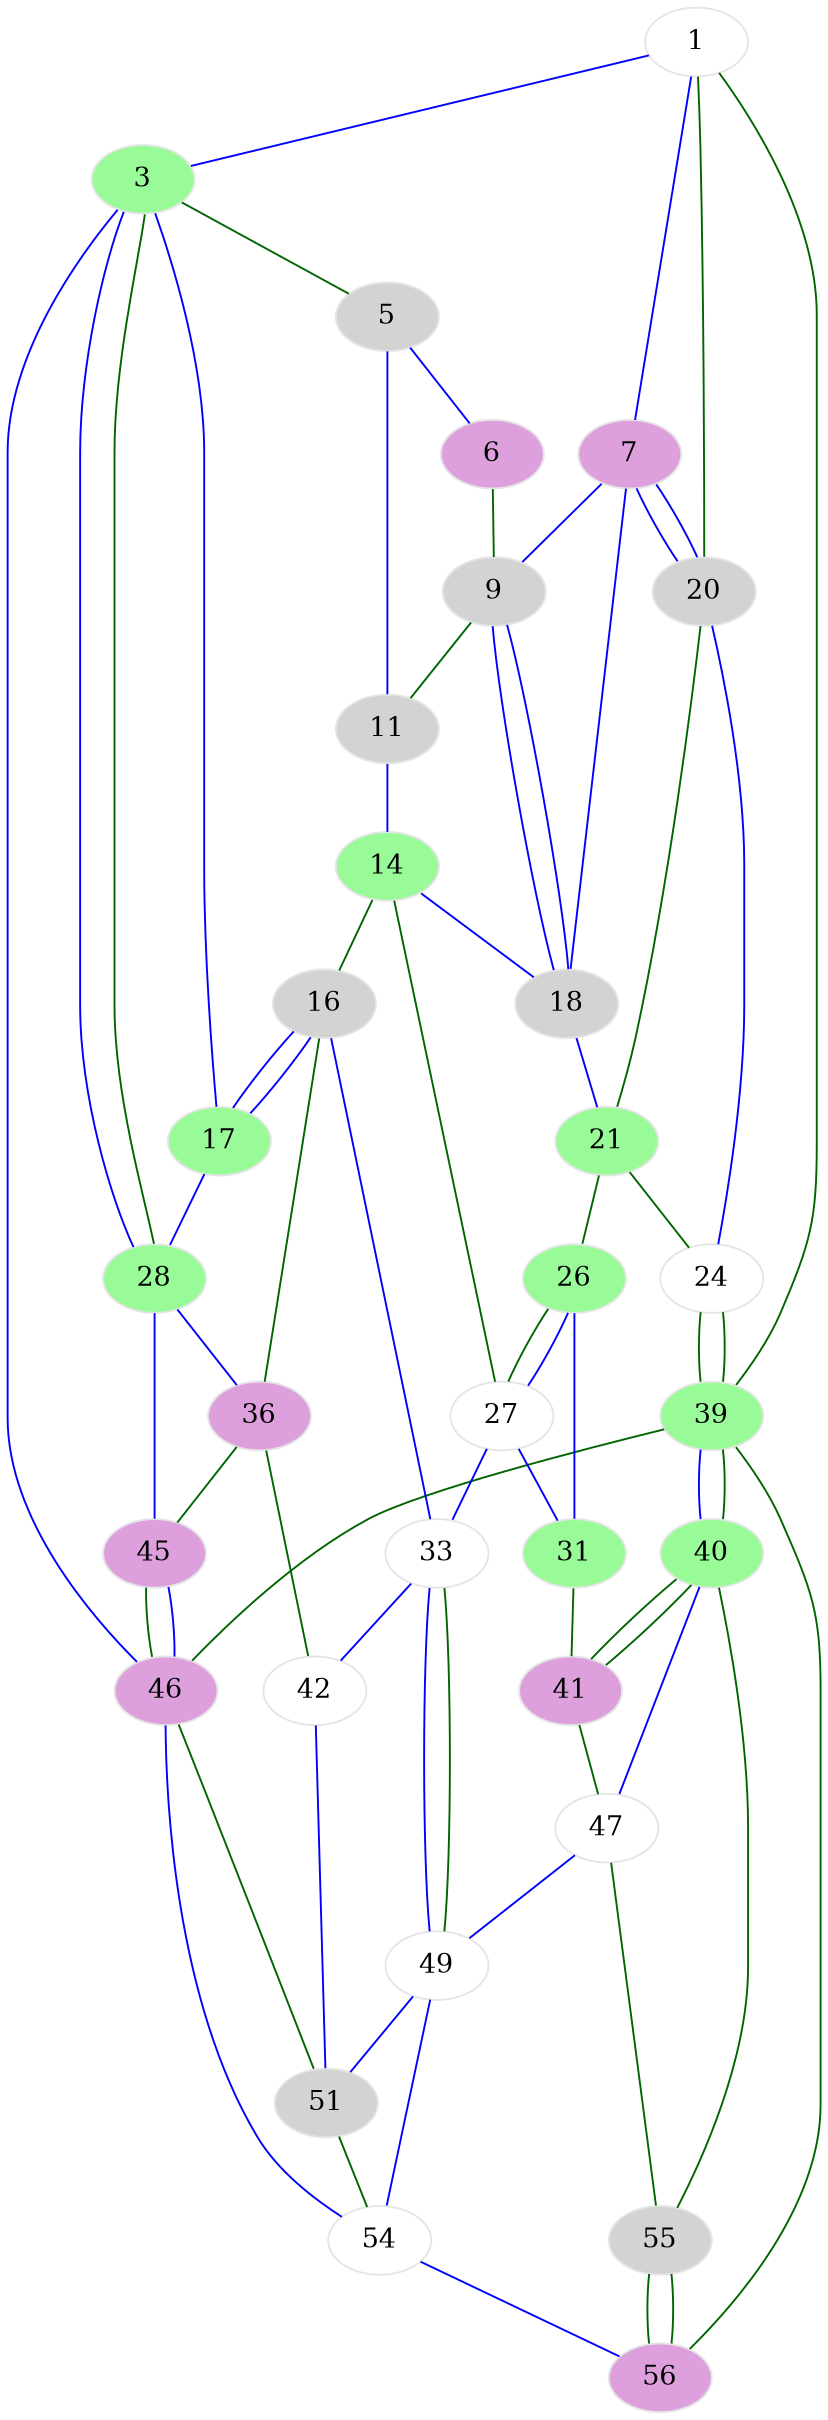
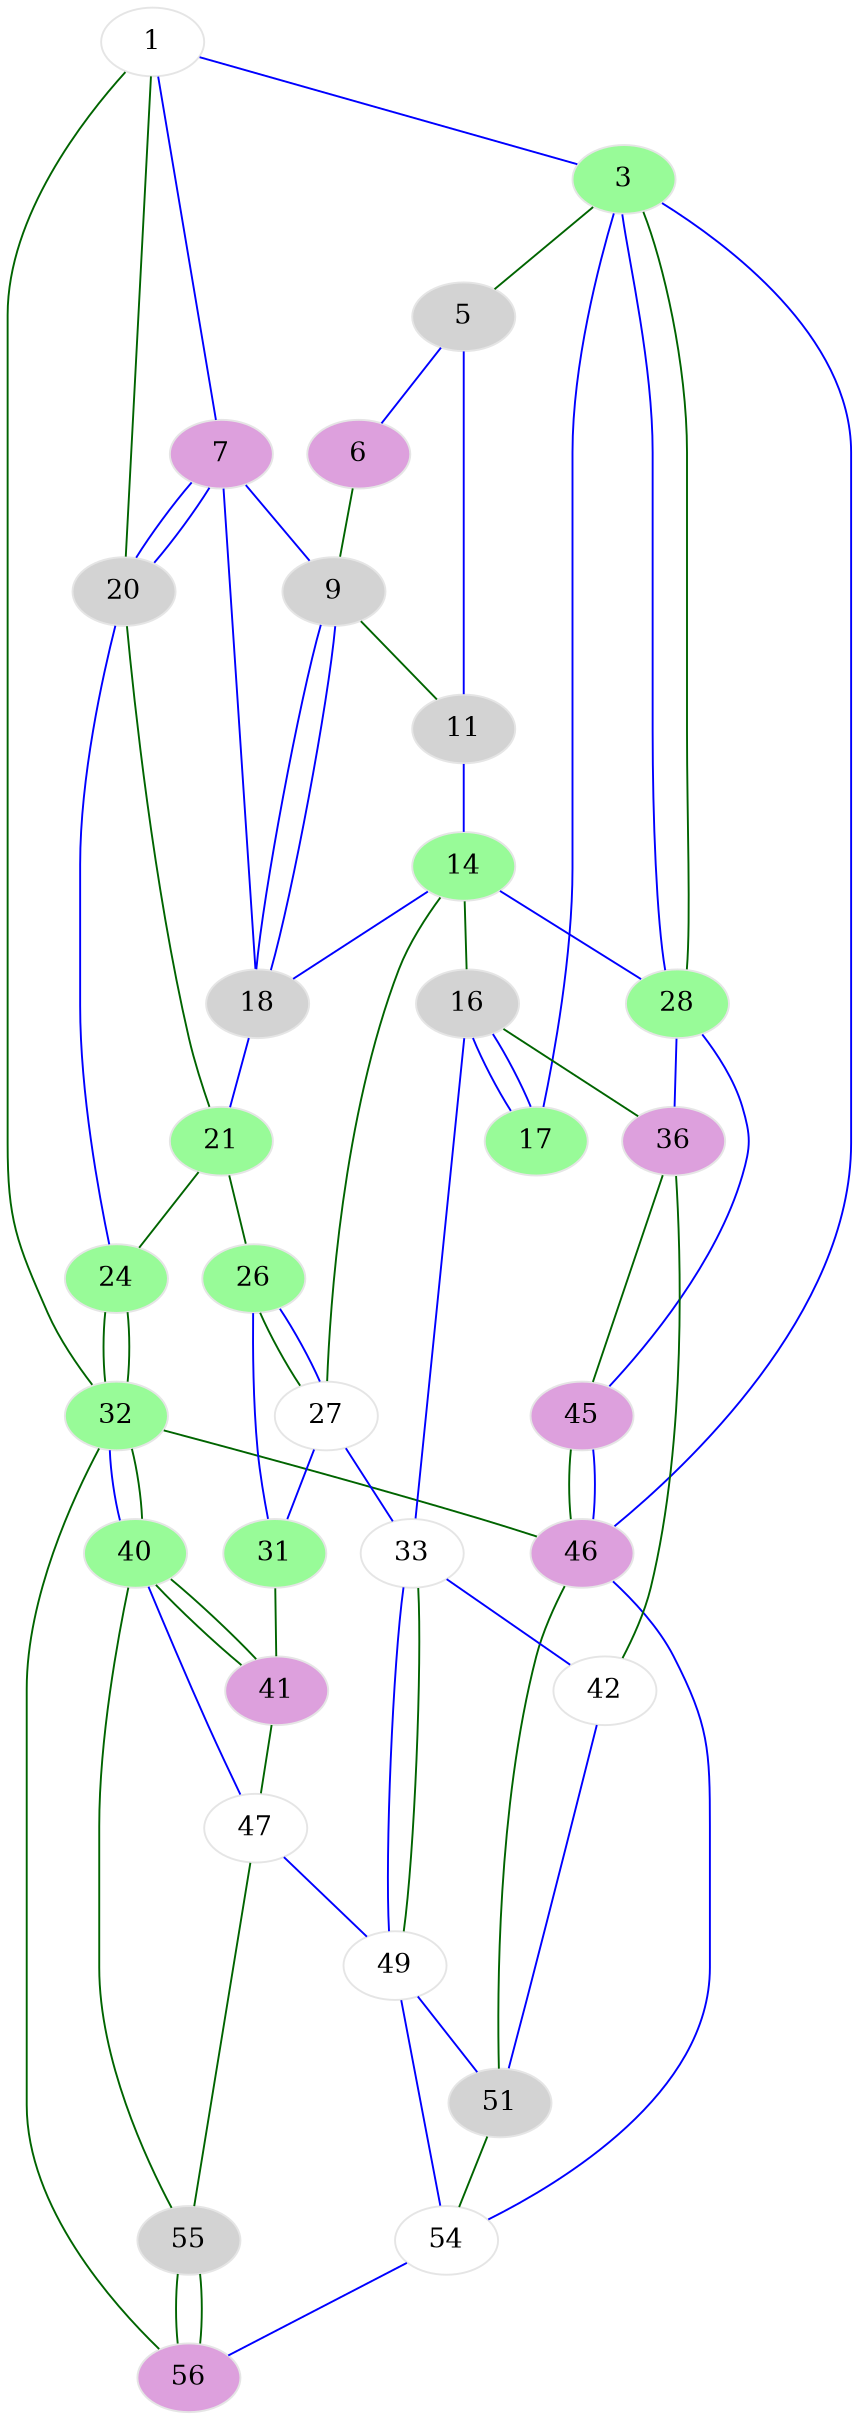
edge "17" -- "28": now "14" -- "28"
node "24": fillcolor white -> palegreen
node "39": label "39" -> "32"
